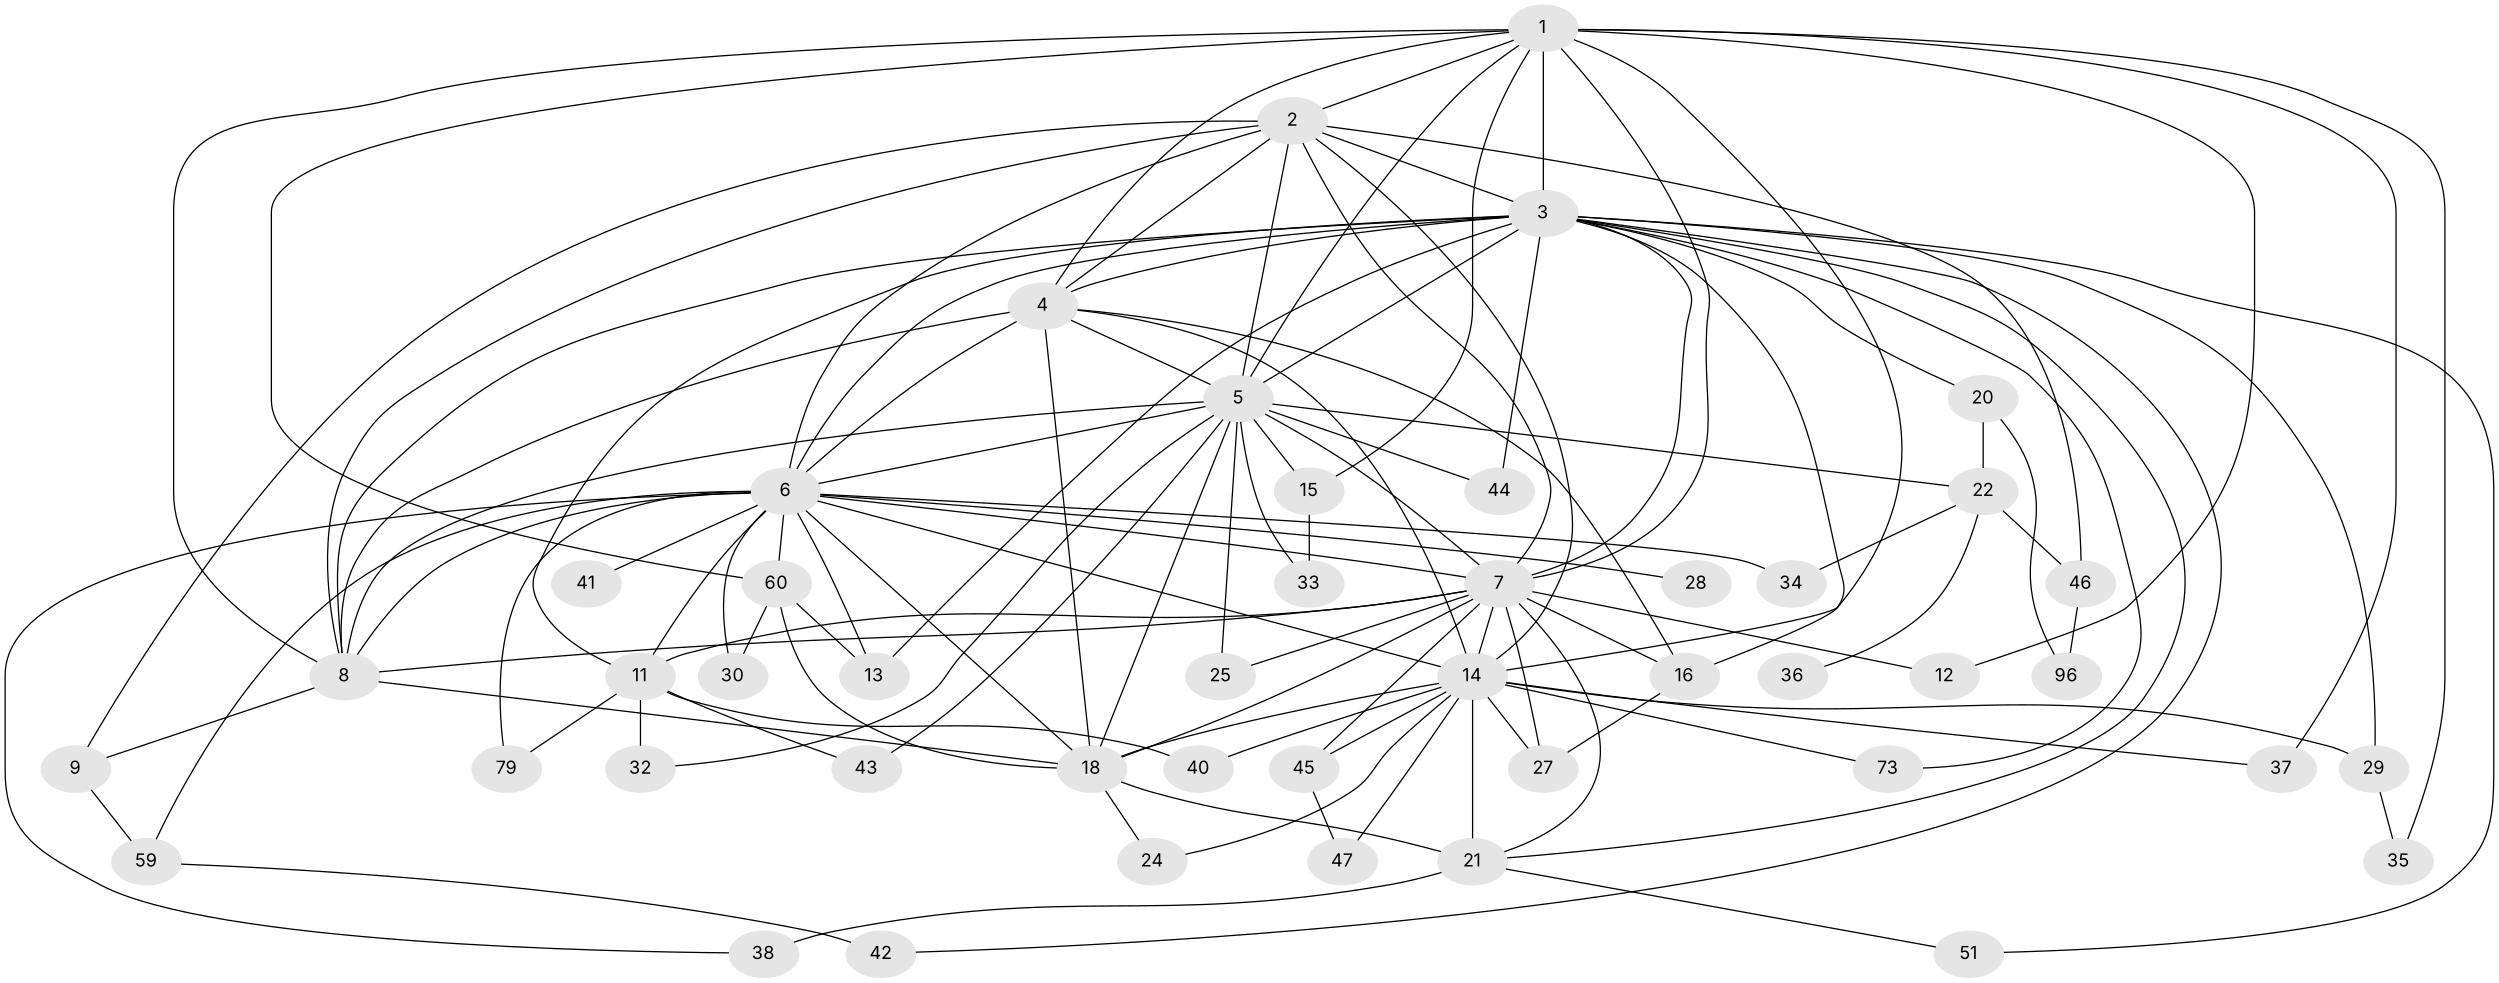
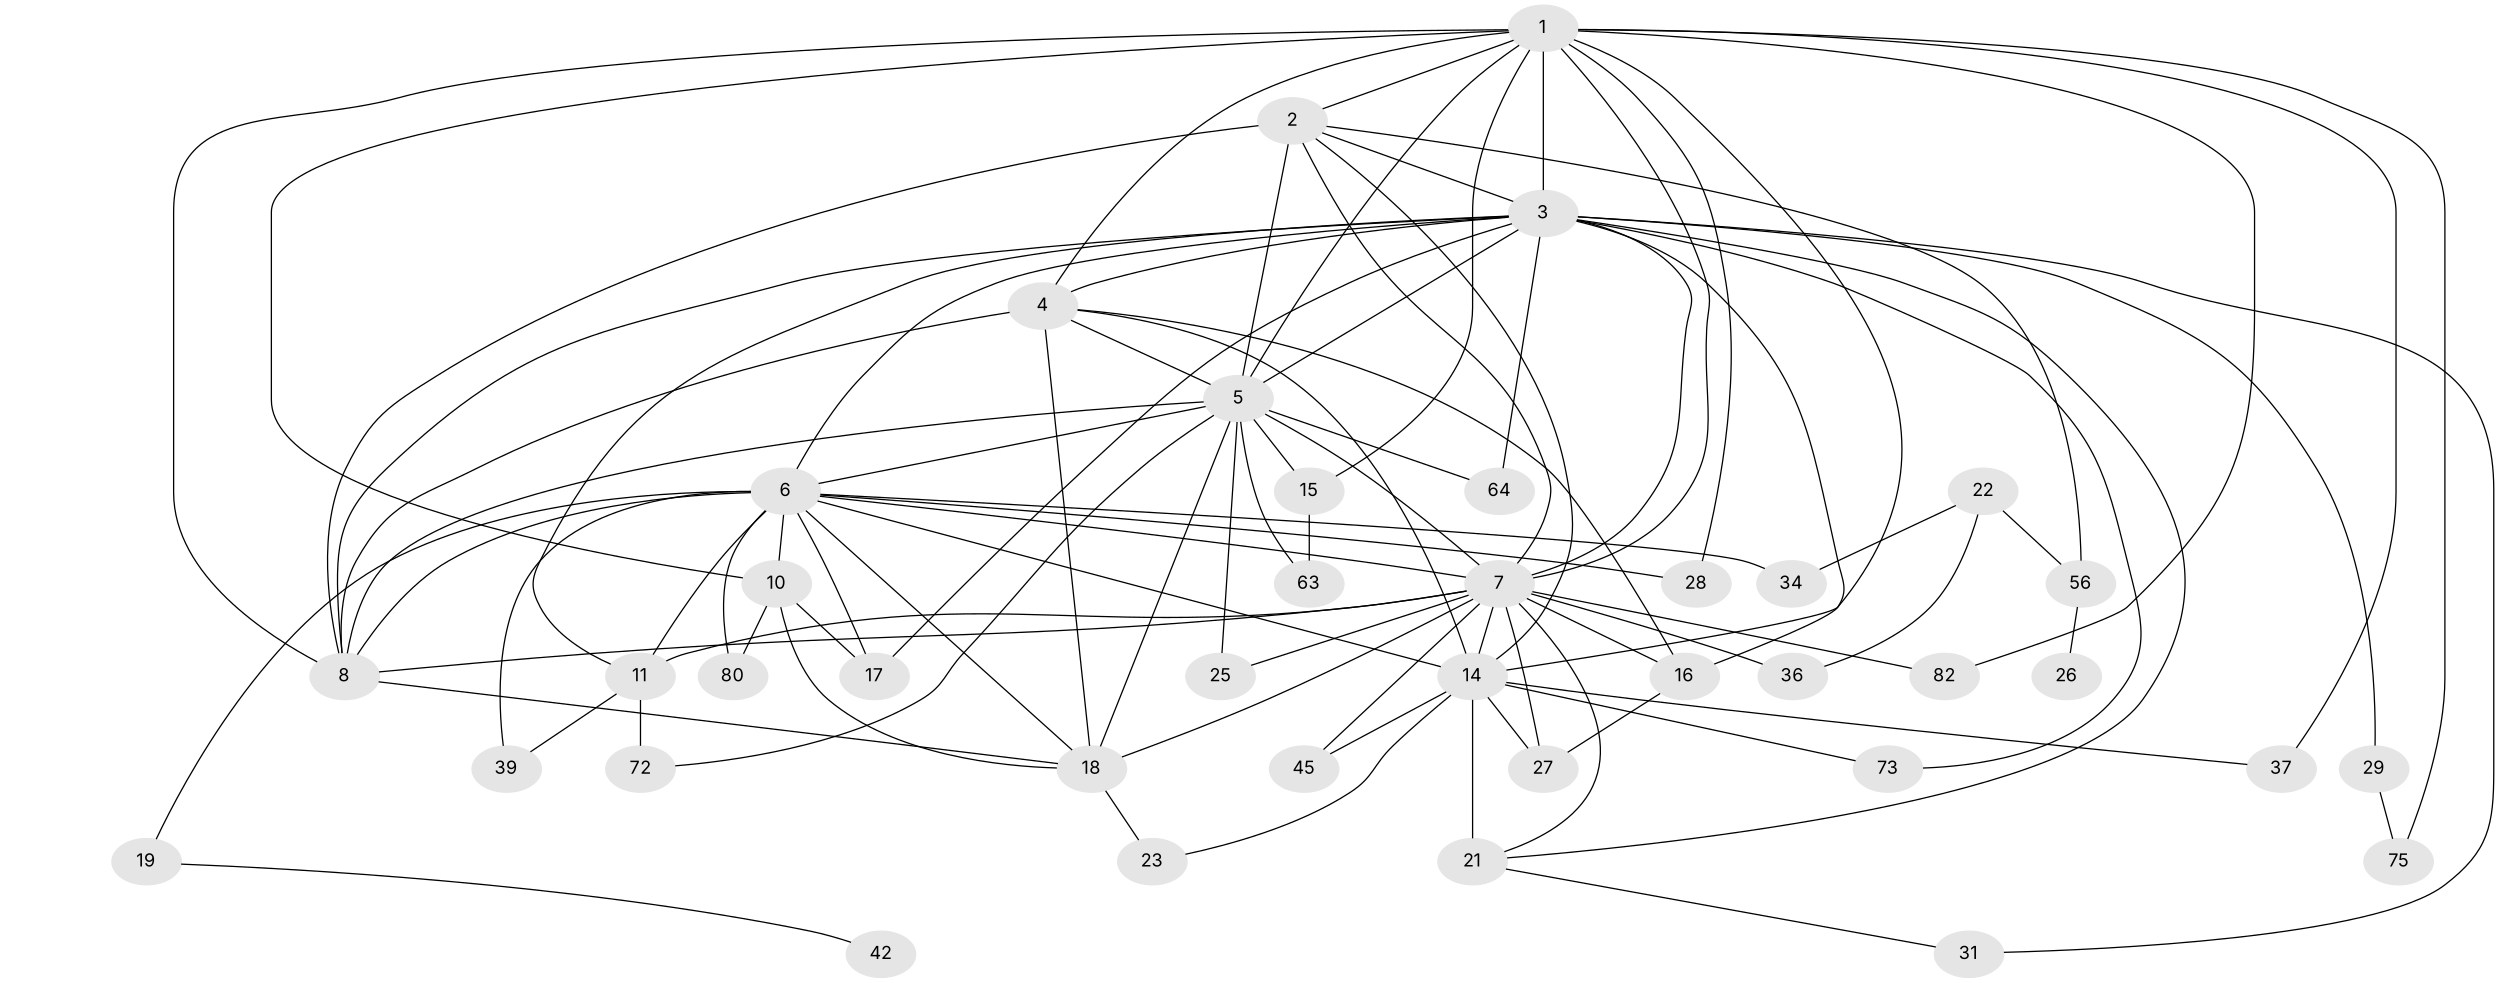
edge "2" -- "4": removed
edge "2" -- "6": removed
edge "1" -- "28": added
edge "4" -- "6": removed
node "20": removed
edge "5" -- "22": removed
node "44": label "44" -> "64"
node "41": removed
node "60": label "60" -> "10"
node "33": label "33" -> "63"
node "46": label "46" -> "56"
edge "7" -- "36": added
node "30": label "30" -> "80"
node "13": label "13" -> "17"
node "12": label "12" -> "82"
node "96": label "96" -> "26"
edge "14" -- "29": removed
edge "14" -- "18": removed
node "9": removed
node "79": label "79" -> "39"
node "32": label "32" -> "72"
node "43": removed
node "40": removed
edge "3" -- "42": removed
edge "18" -- "21": removed
node "59": label "59" -> "19"
node "24": label "24" -> "23"
node "47": removed
node "35": label "35" -> "75"
node "38": removed
node "51": label "51" -> "31"
